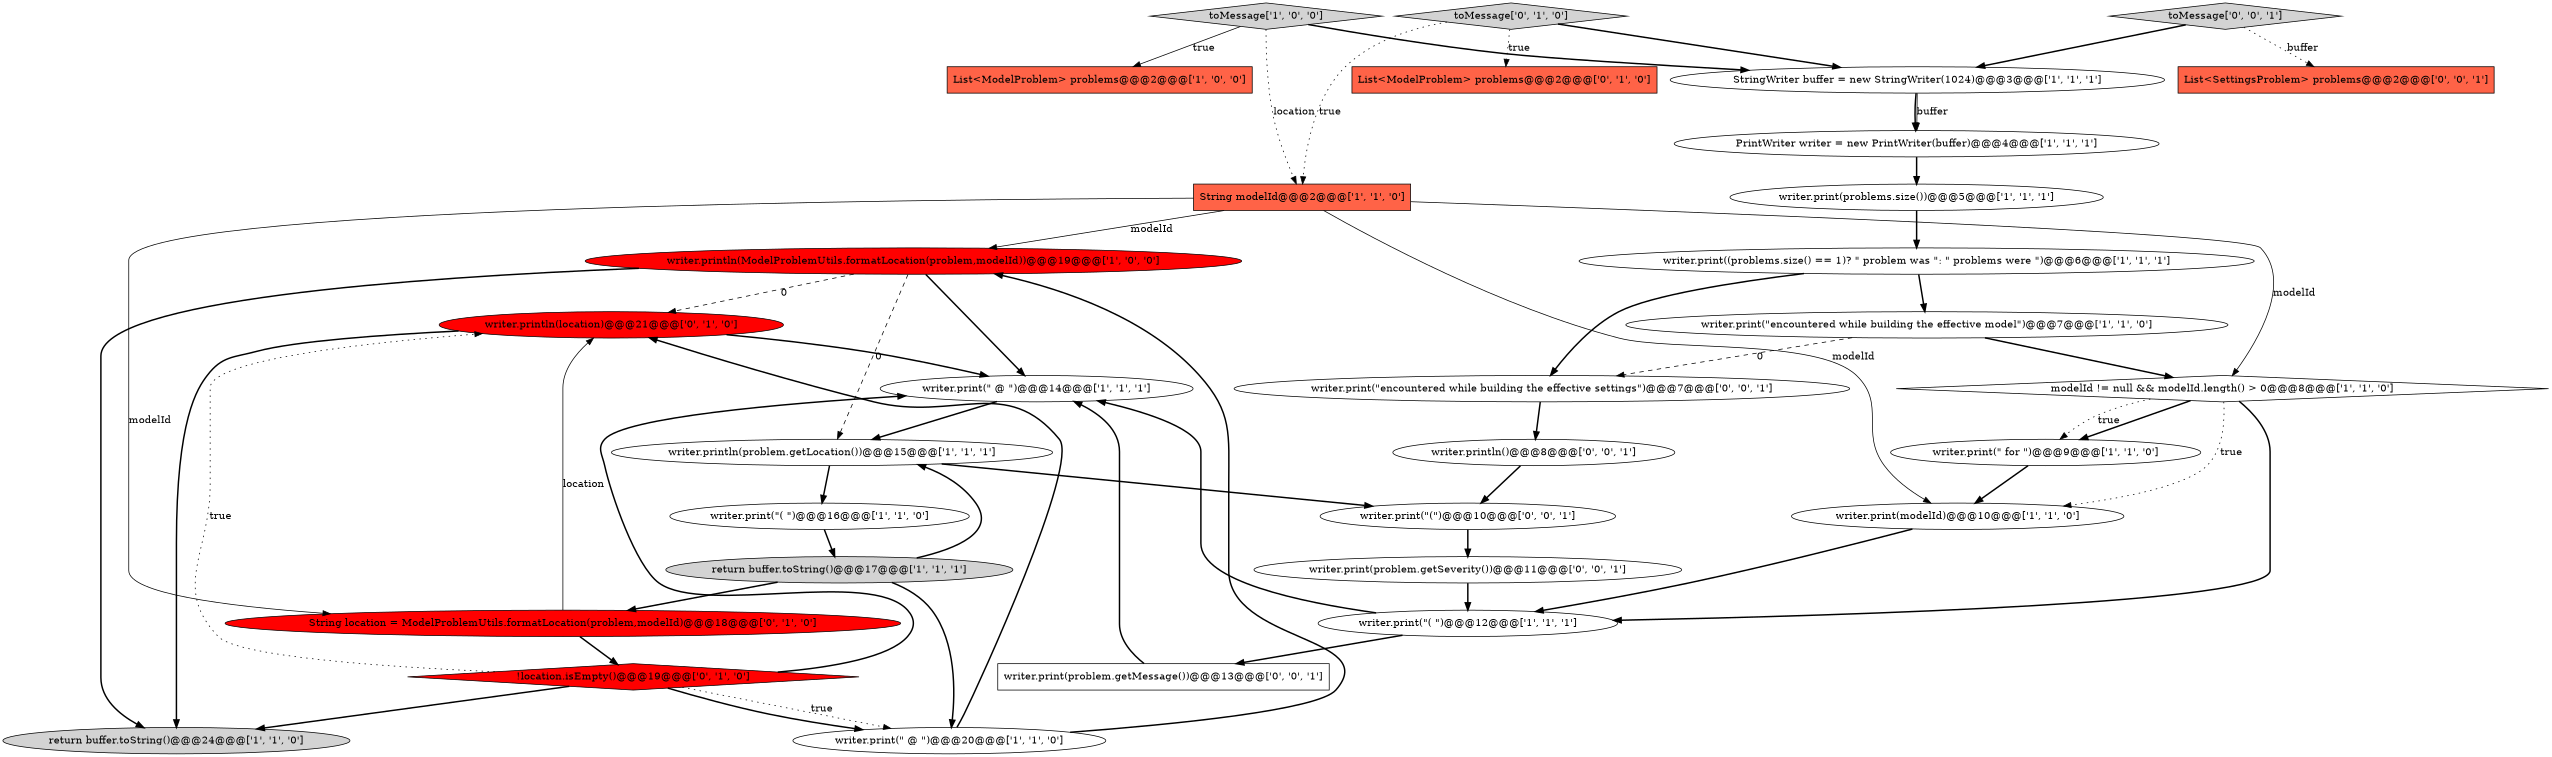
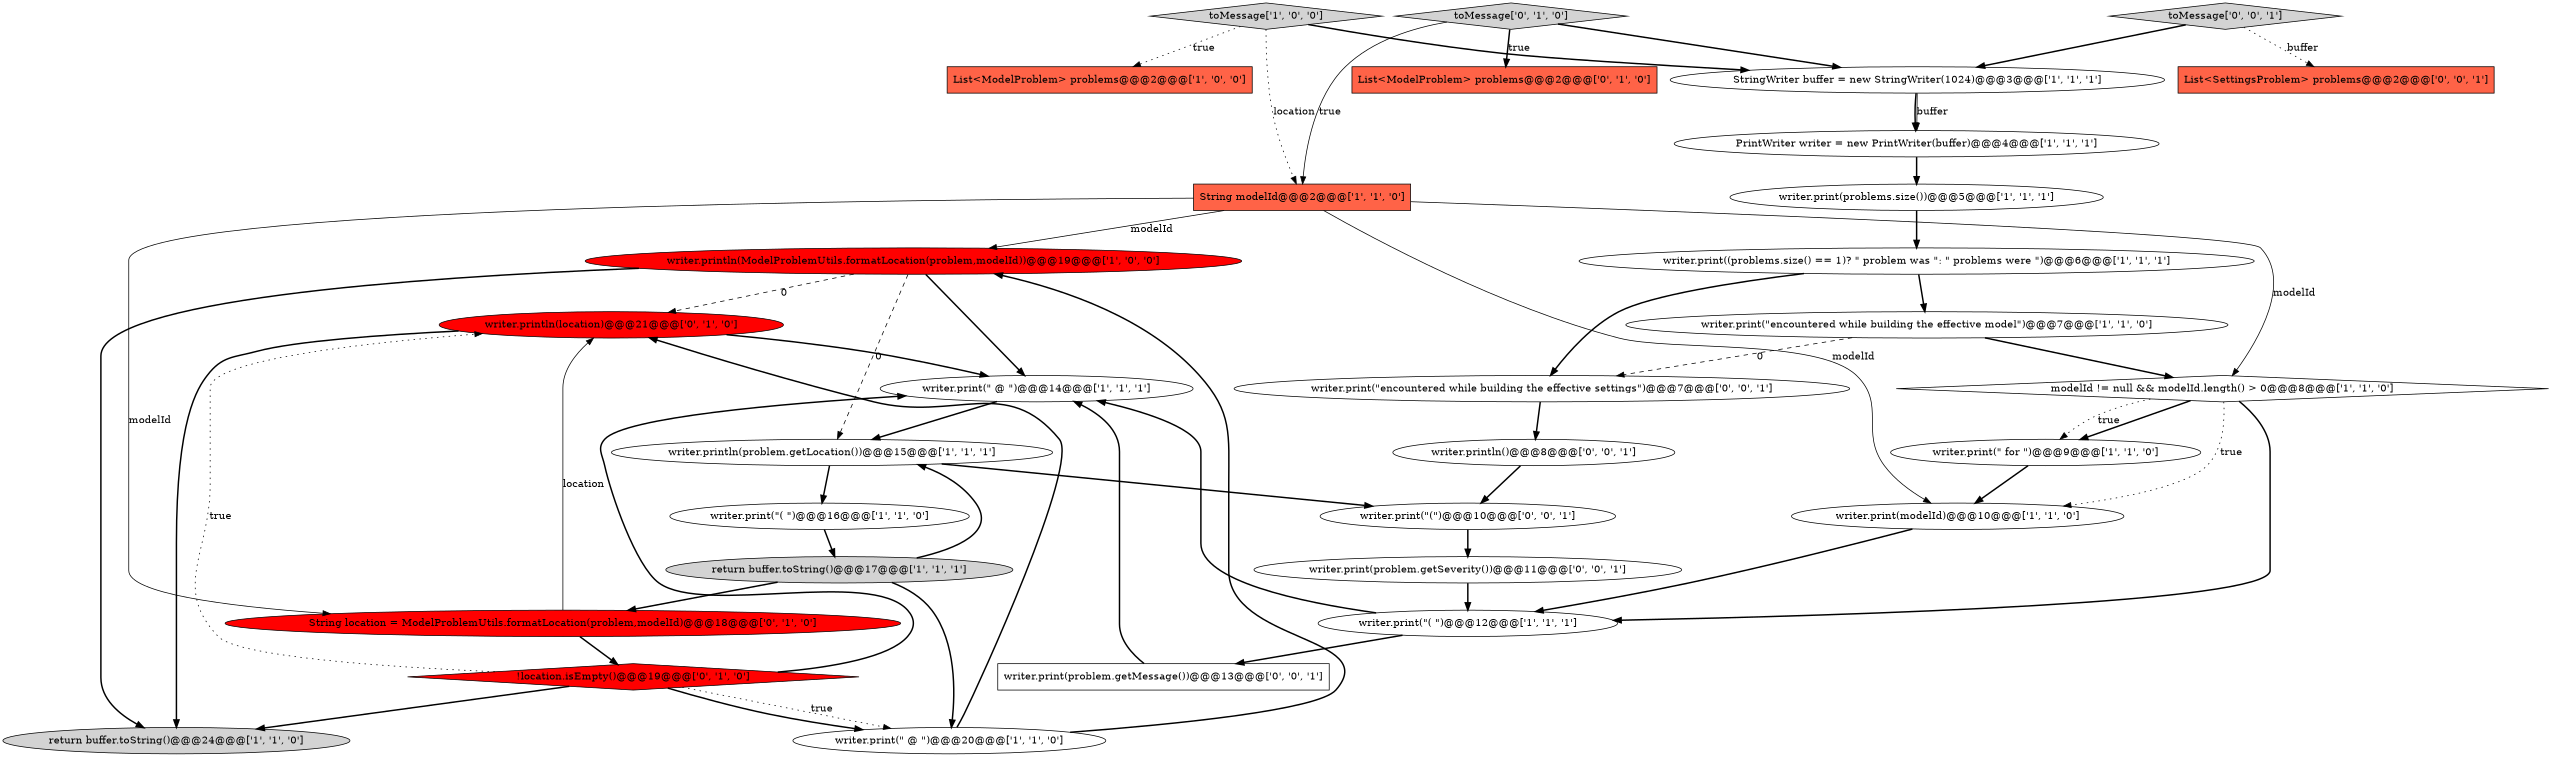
edge "toMessage['0', '1', '0']" -> "List<ModelProblem> problems@@@2@@@['0', '1', '0']": style dotted -> bold
edge "toMessage['1', '0', '0']" -> "List<ModelProblem> problems@@@2@@@['1', '0', '0']": style solid -> dotted
edge "toMessage['0', '1', '0']" -> "String modelId@@@2@@@['1', '1', '0']": style dotted -> solid
